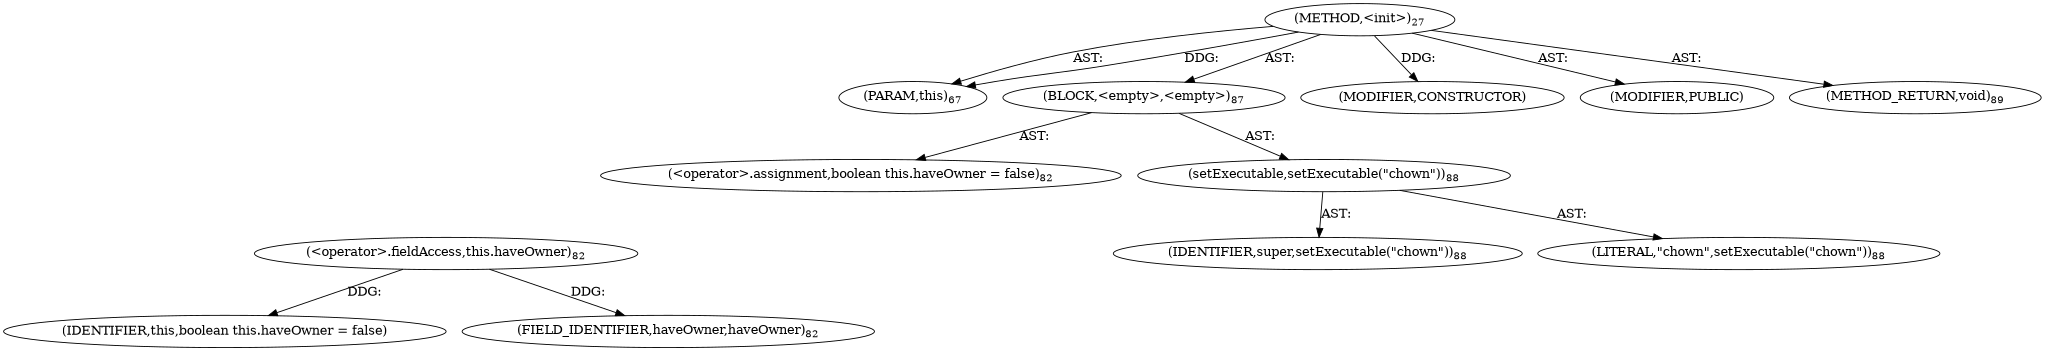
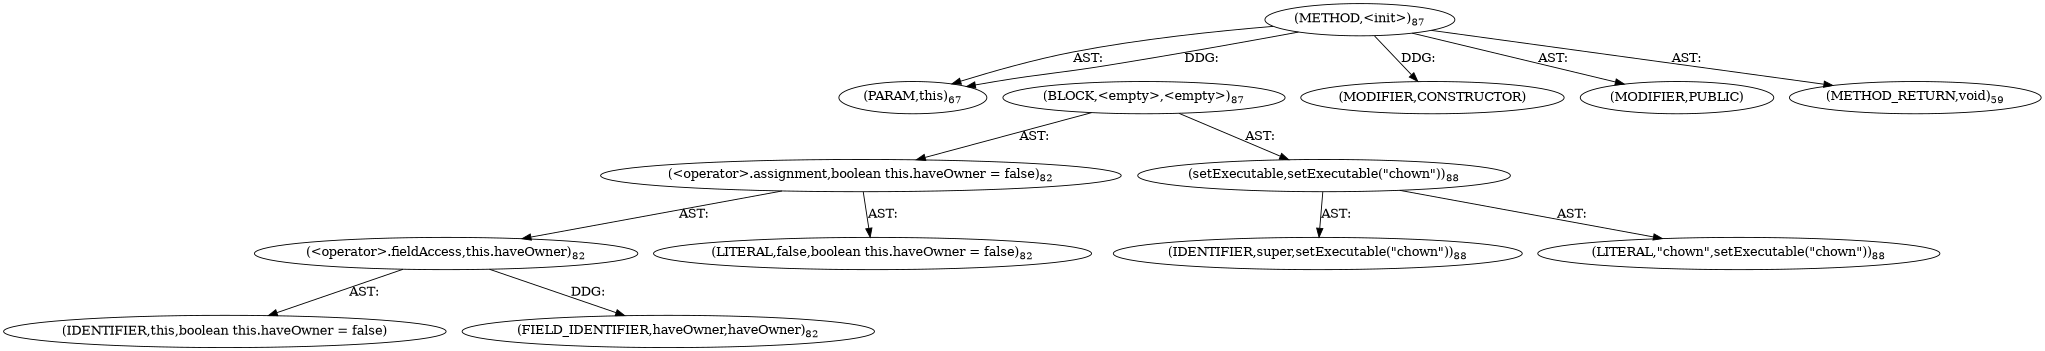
node "(METHOD,<init>)": text "27" -> "87"
edge "(METHOD,<init>)" -> "(BLOCK,<empty>,<empty>)": removed, label "AST:"
node "(METHOD_RETURN,void)": text "89" -> "59"
edge "(<operator>.assignment,boolean this.haveOwner = false)" -> "(<operator>.fieldAccess,this.haveOwner)": added, label "AST:"
node "(LITERAL,false,boolean this.haveOwner = false)": added
edge "(<operator>.fieldAccess,this.haveOwner)" -> "(IDENTIFIER,this,boolean this.haveOwner = false)": label "DDG: " -> "AST: "
